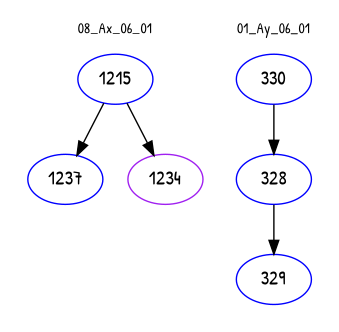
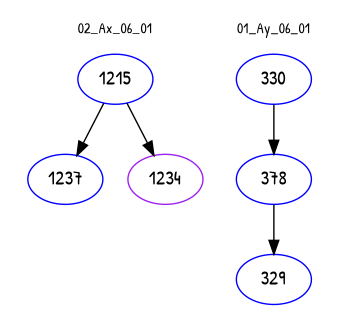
cluster "08_Ax_06_01": label "08_Ax_06_01" -> "02_Ax_06_01"
node "328": label "328" -> "378"
